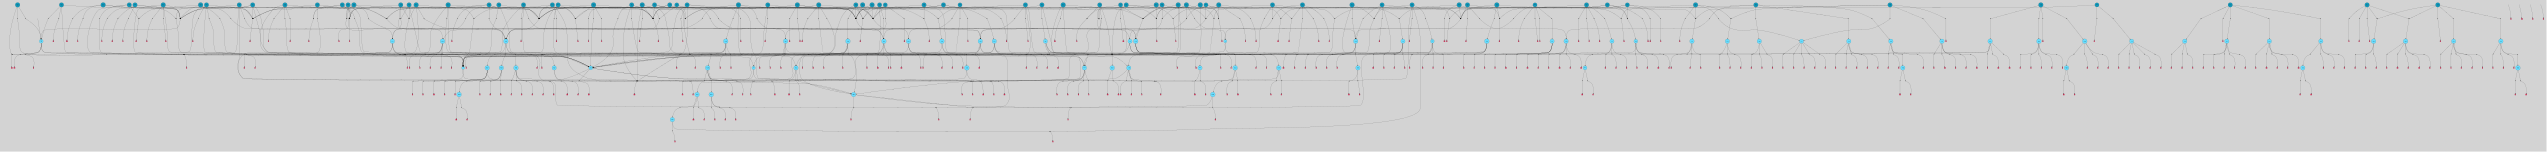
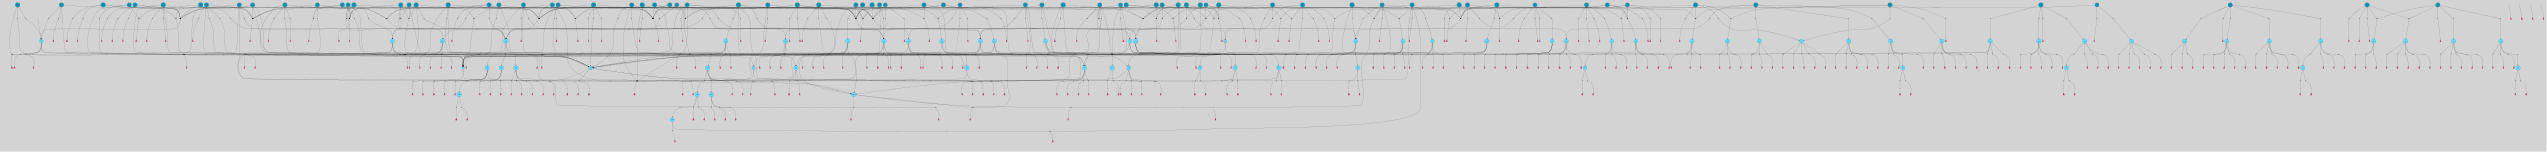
node "T641": removed
node "T336": removed
